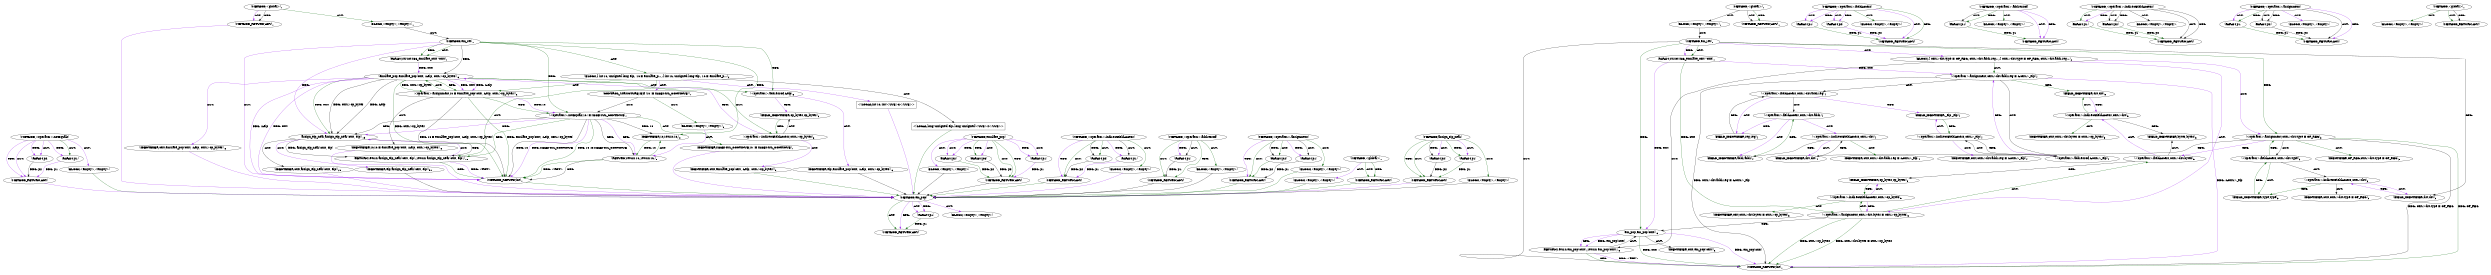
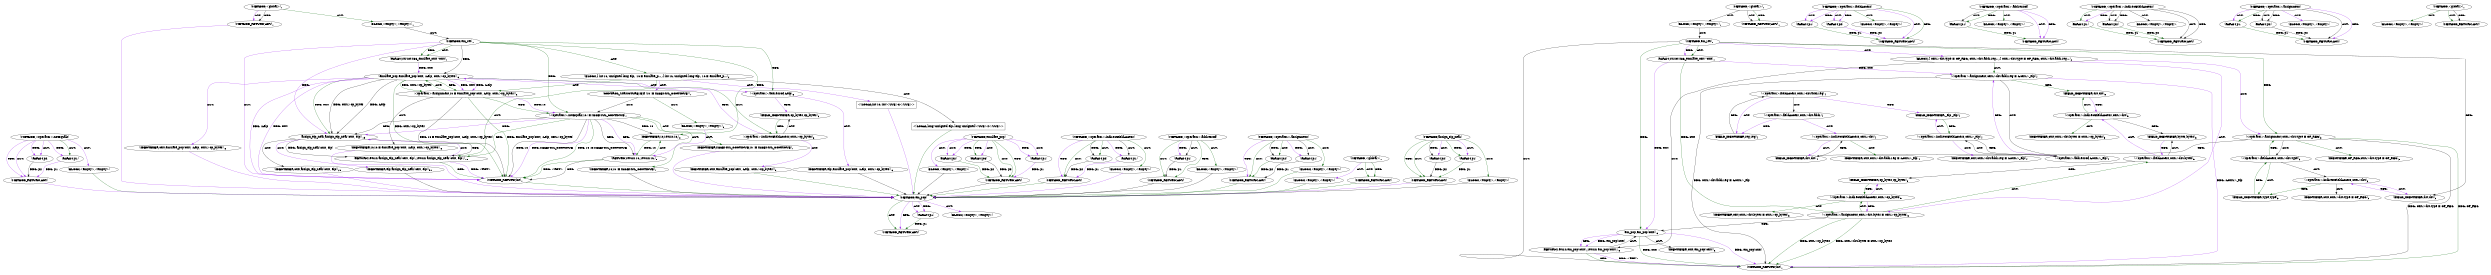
edge "(emulate_pop,emulate_pop(ctxt, &eip, ctxt->op_bytes))" -> "(<operator>.addressOf,&eip)": color darkgreen -> purple
edge "(<operator>.assignment,ctxt->dst.addr.reg = &ctxt->_eip)" -> "(<operator>.fieldAccess,ctxt->dst.addr.reg)": removed, label "AST:"
edge "(<operator>.assignment,ctxt->dst.type = OP_REG)" -> "(<operator>.fieldAccess,ctxt->dst.bytes)": now "(FIELD_IDENTIFIER,bytes,bytes)" -> "(<operator>.fieldAccess,ctxt->dst.bytes)"
node "(FIELD_IDENTIFIER,addr,addr)": removed
node "(IDENTIFIER,rc,rc != X86EMUL_CONTINUE)": added
